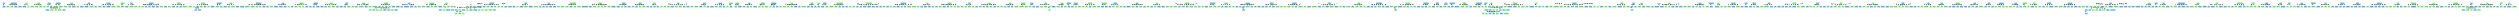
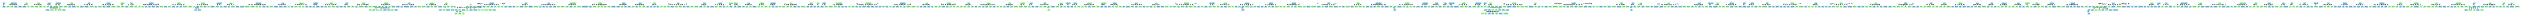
node "rapturous": added
